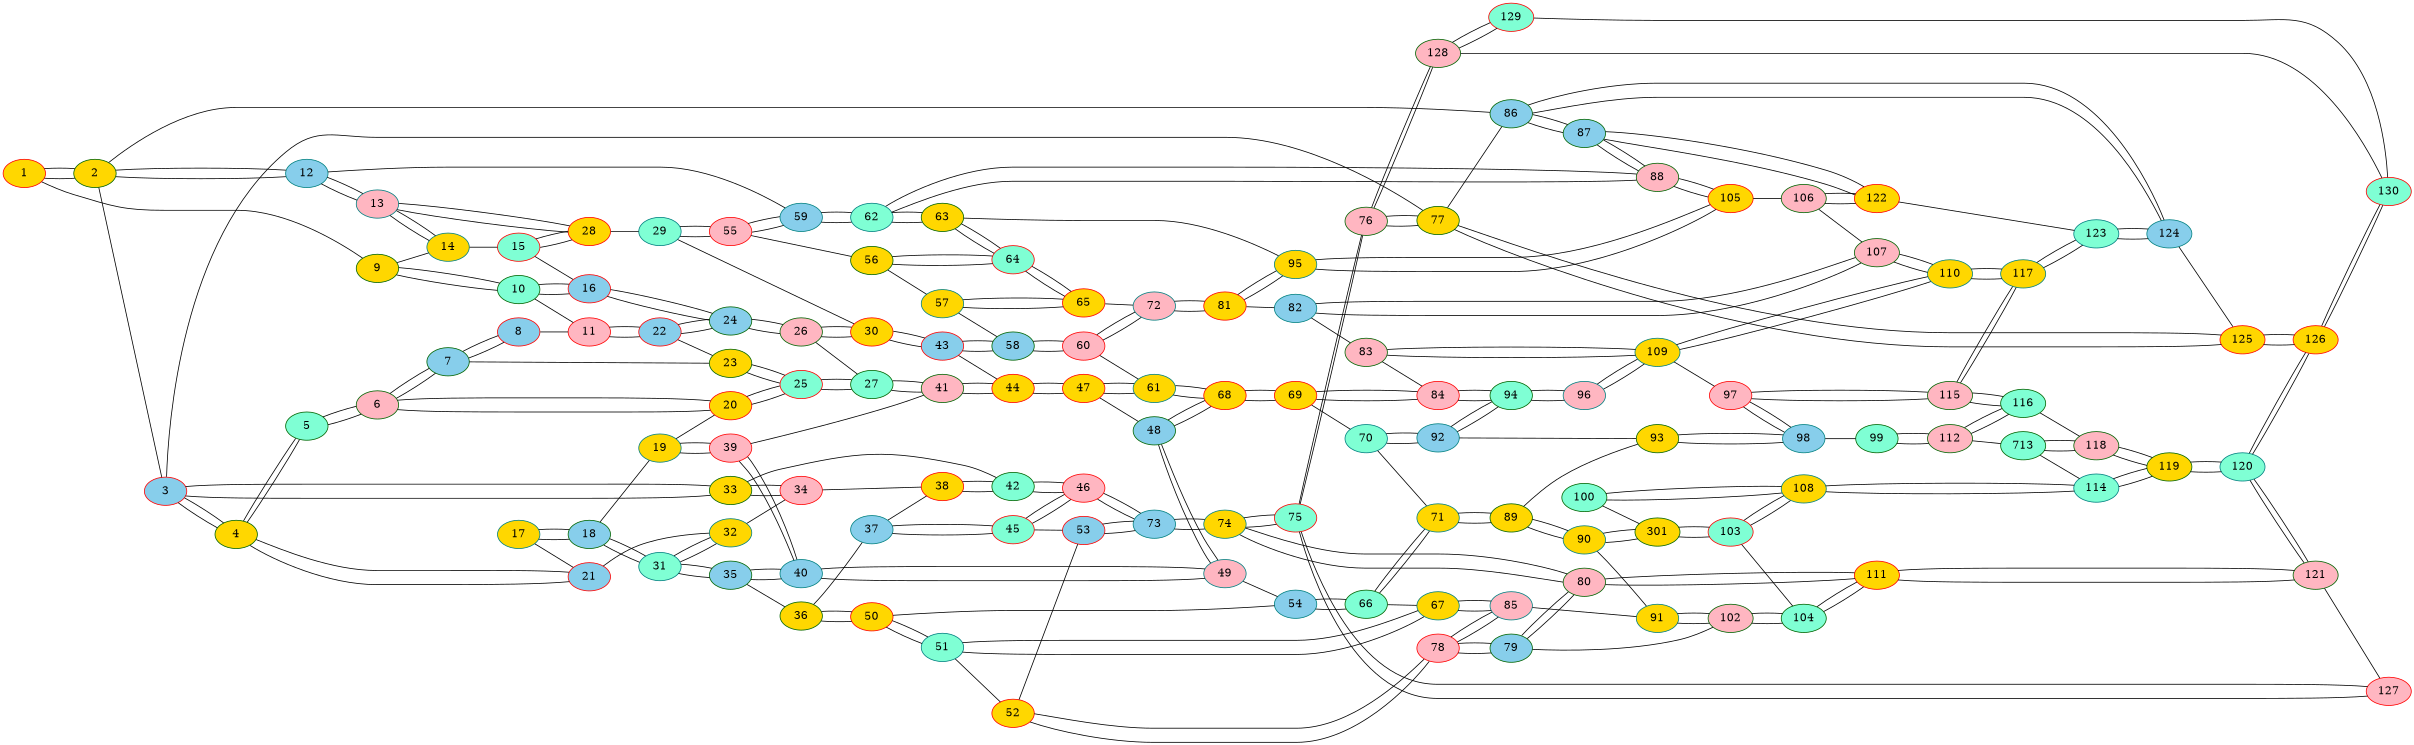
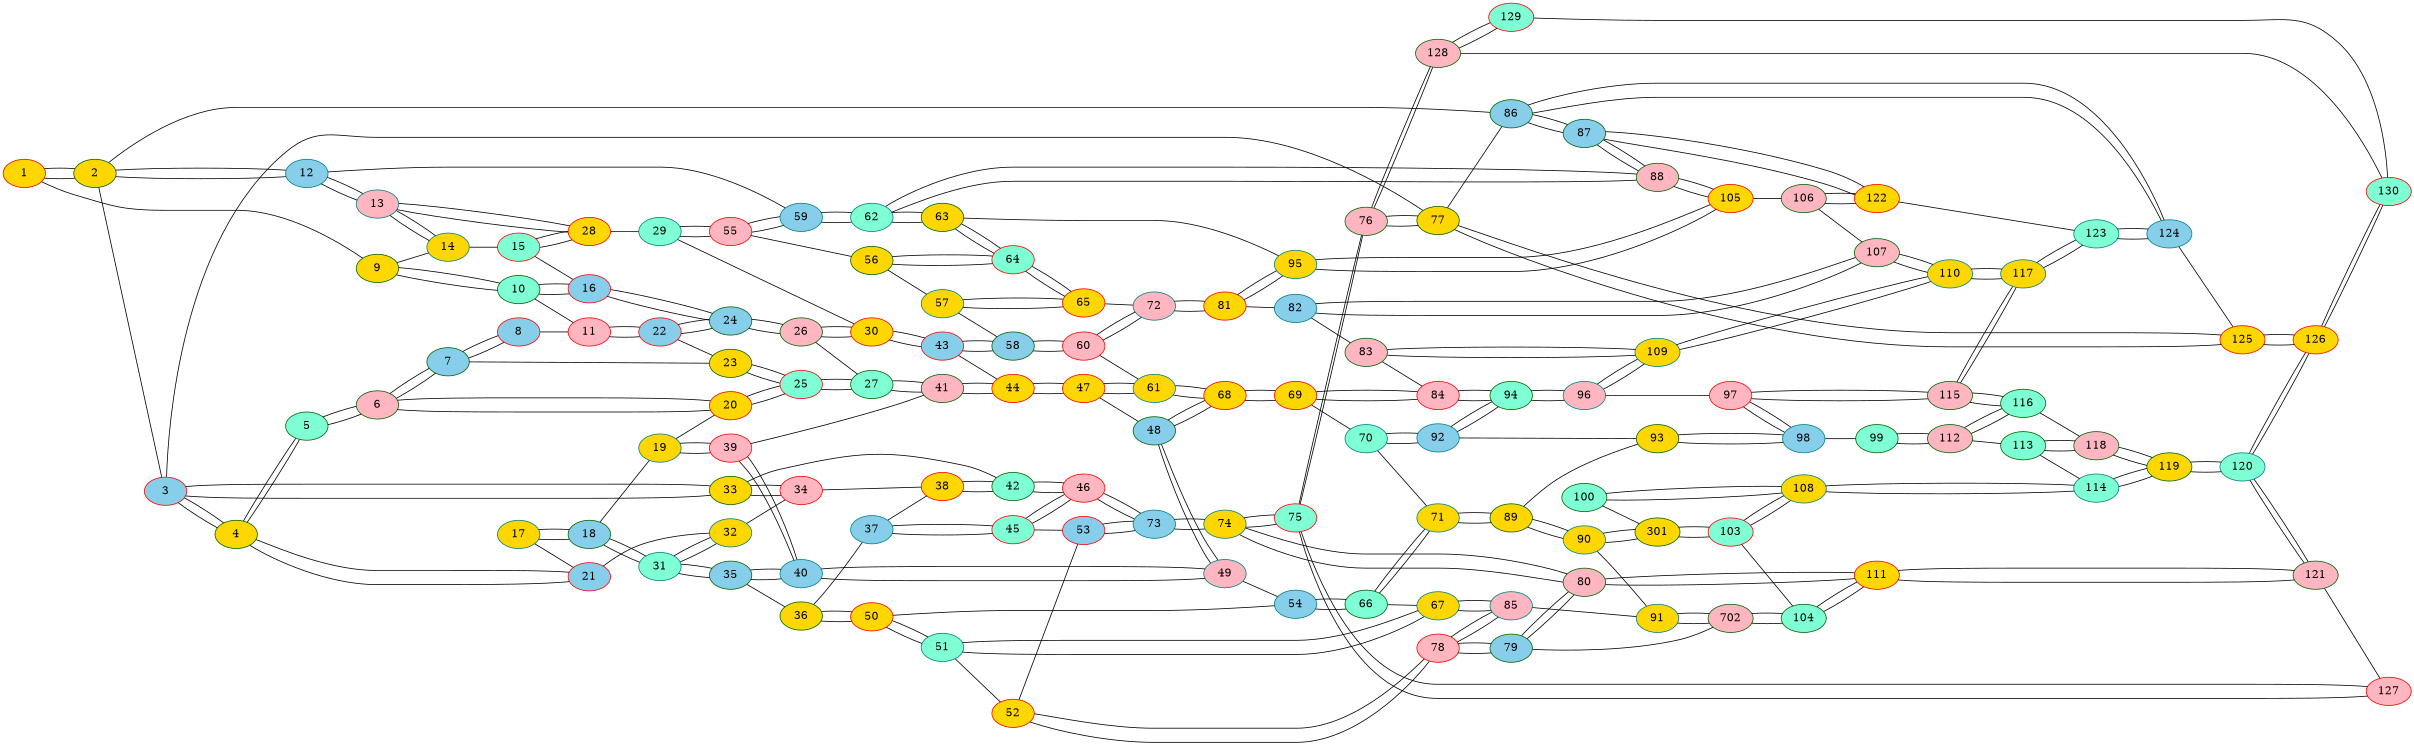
edge "109" -- "97": now "96" -- "97"
node "713": label "713" -> "113"
node "102": label "102" -> "702"
